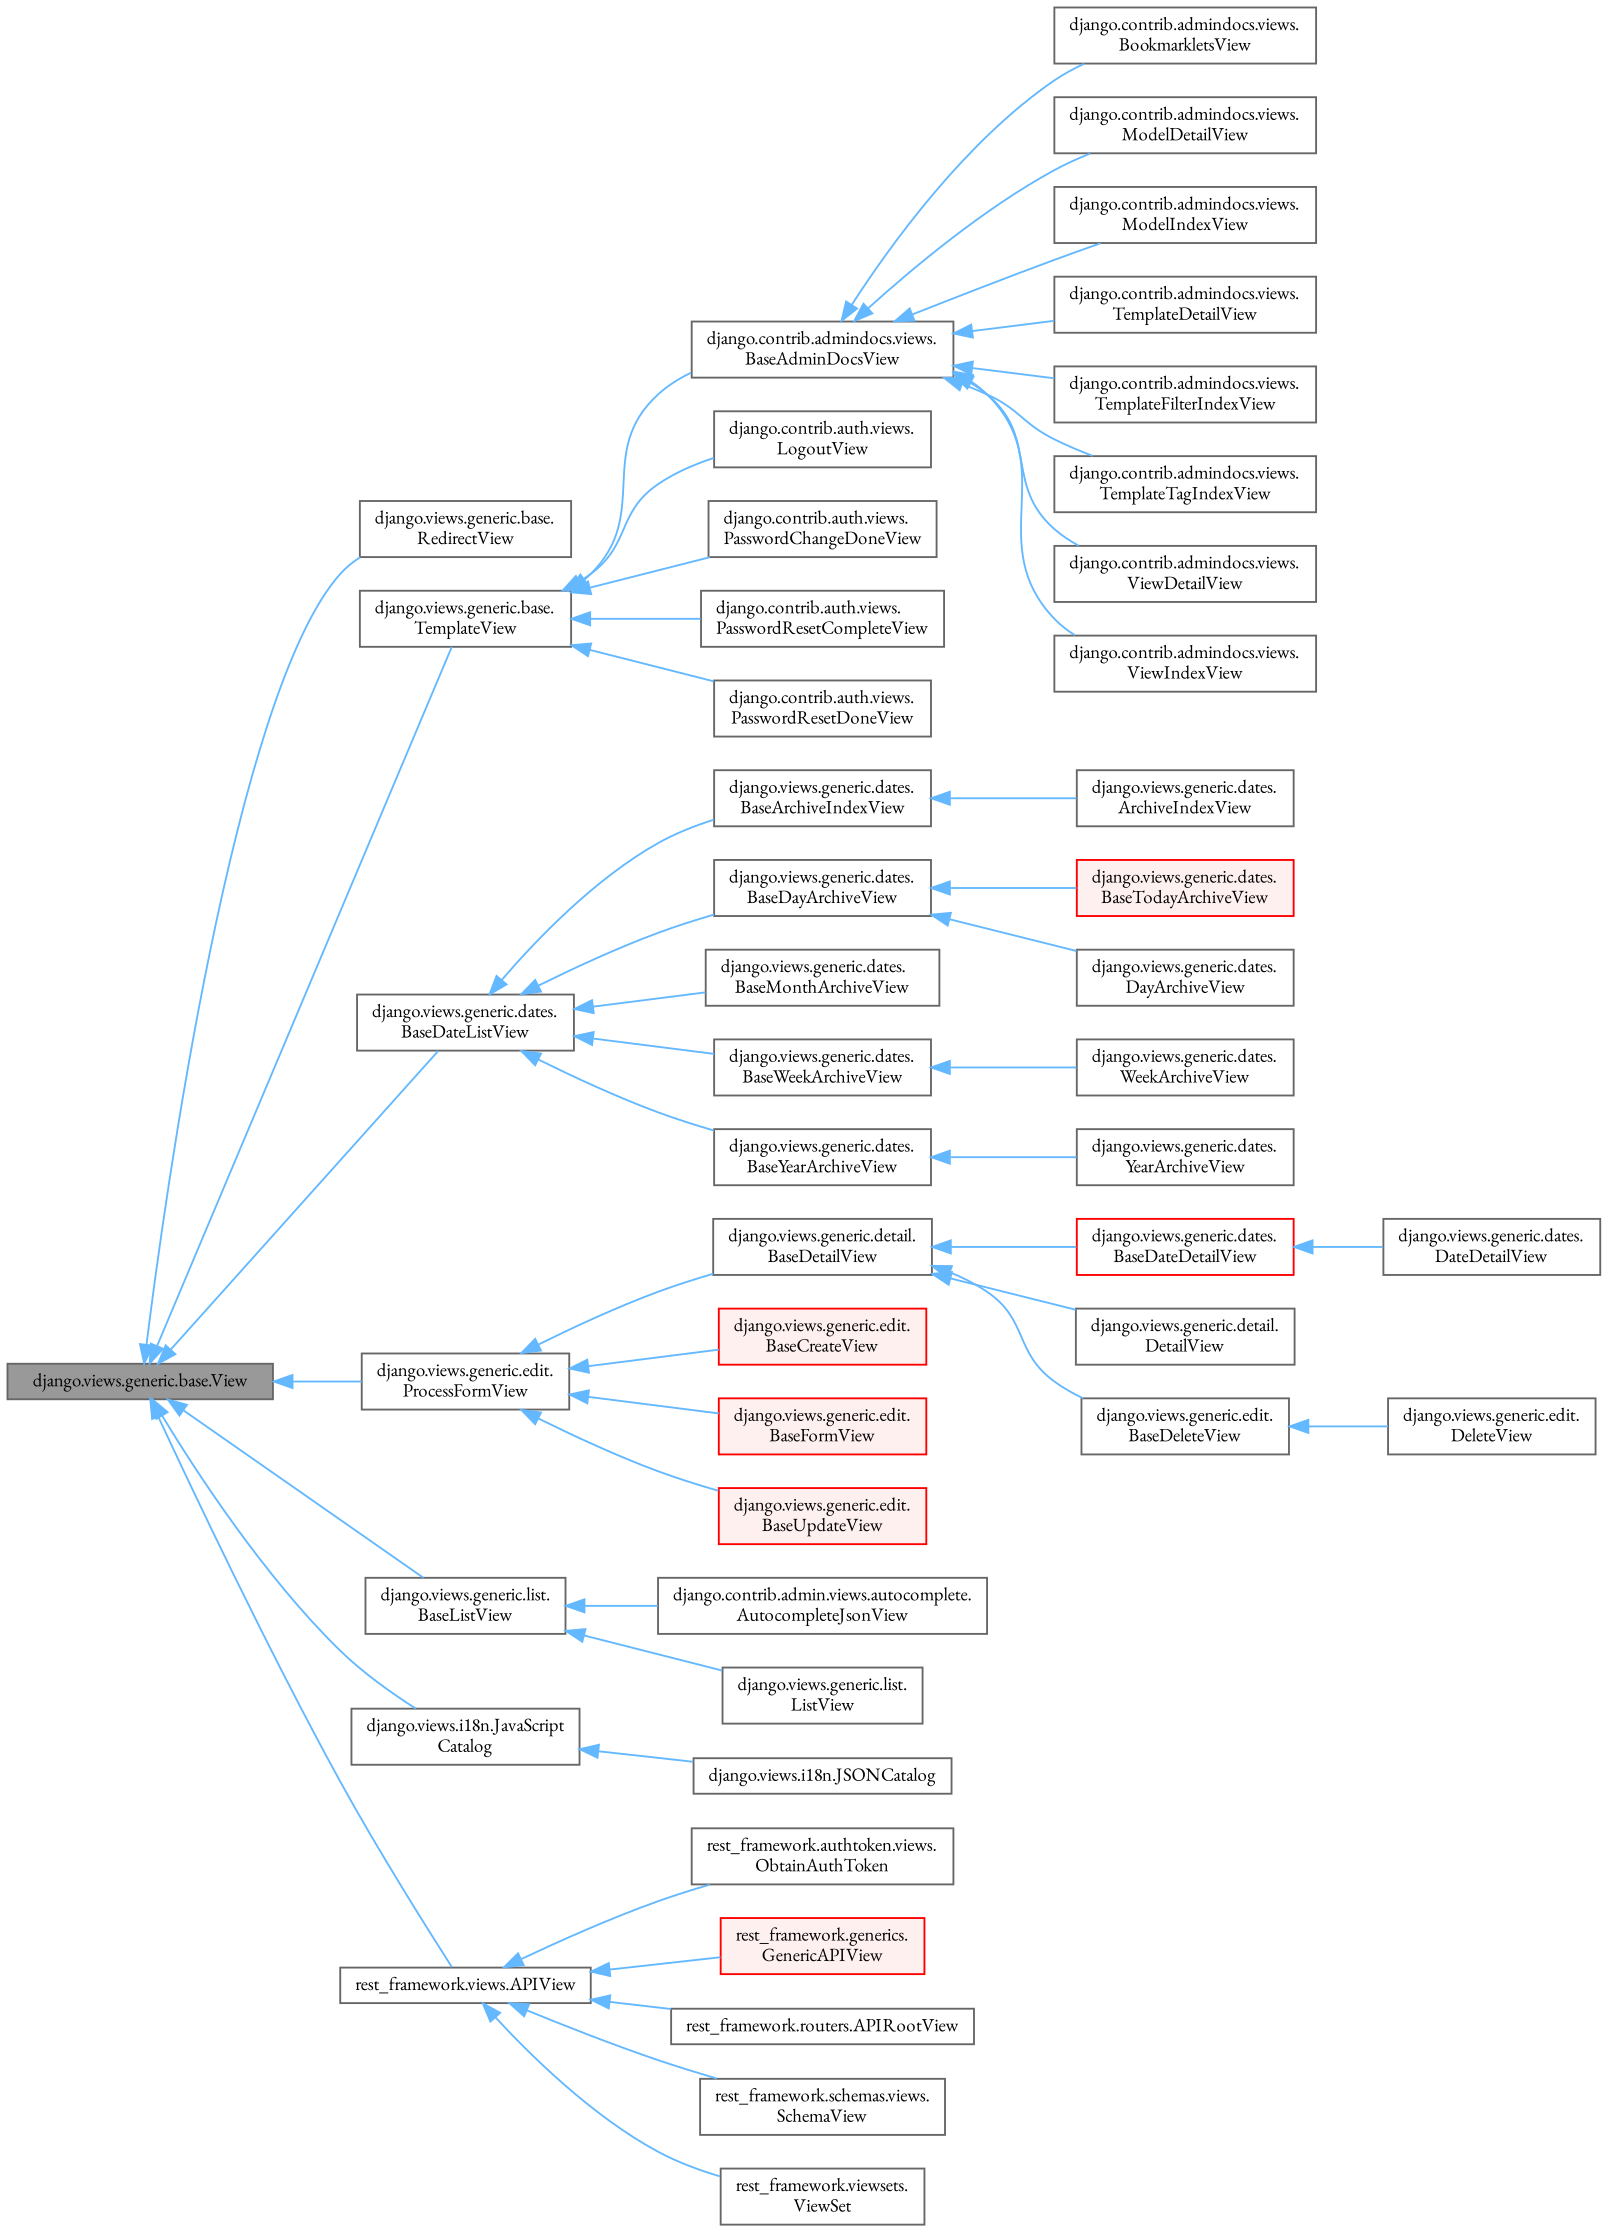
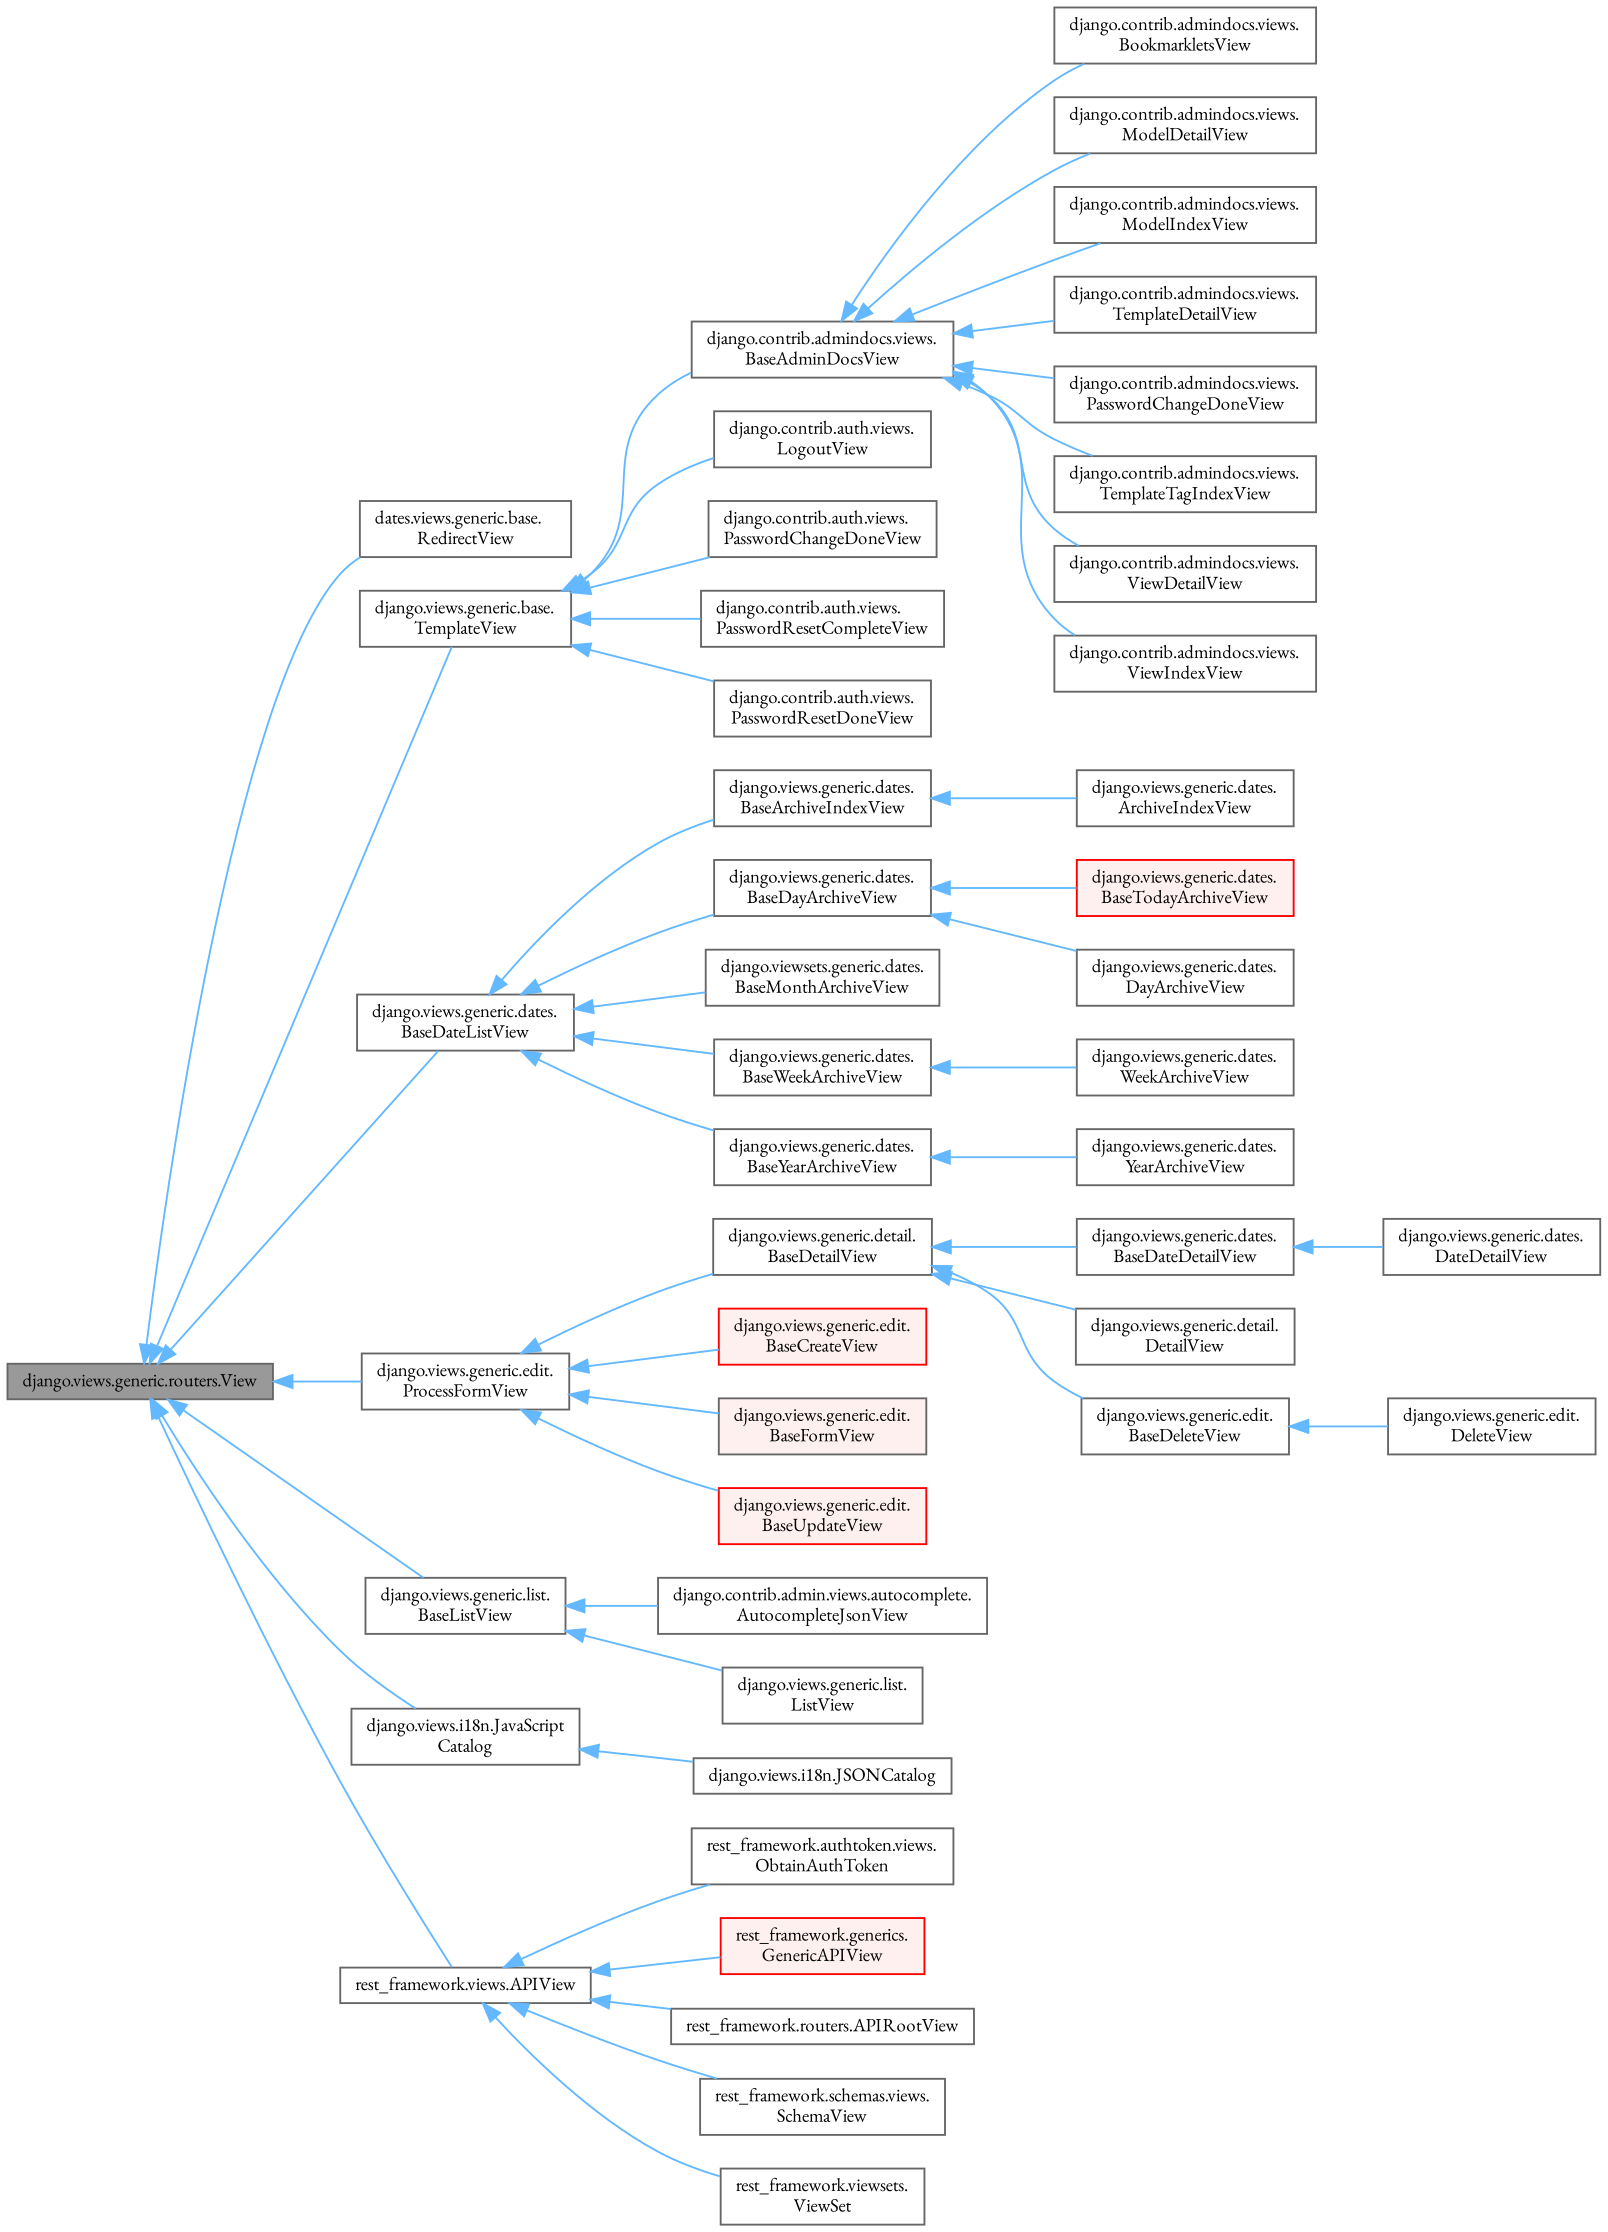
node "django.contrib.admindocs.views. TemplateFilterIndexView": label "django.contrib.admindocs.views. TemplateFilterIndexView" -> "django.contrib.admindocs.views. PasswordChangeDoneView"
node "django.views.generic.base. RedirectView": label "django.views.generic.base. RedirectView" -> "dates.views.generic.base. RedirectView"
node "django.views.generic.dates. BaseMonthArchiveView": label "django.views.generic.dates. BaseMonthArchiveView" -> "django.viewsets.generic.dates. BaseMonthArchiveView"
node "django.views.generic.dates. BaseDateDetailView": color red -> gray40
node "django.views.generic.base.View": label "django.views.generic.base.View" -> "django.views.generic.routers.View"
node "django.views.generic.edit. BaseFormView": color red -> gray40
